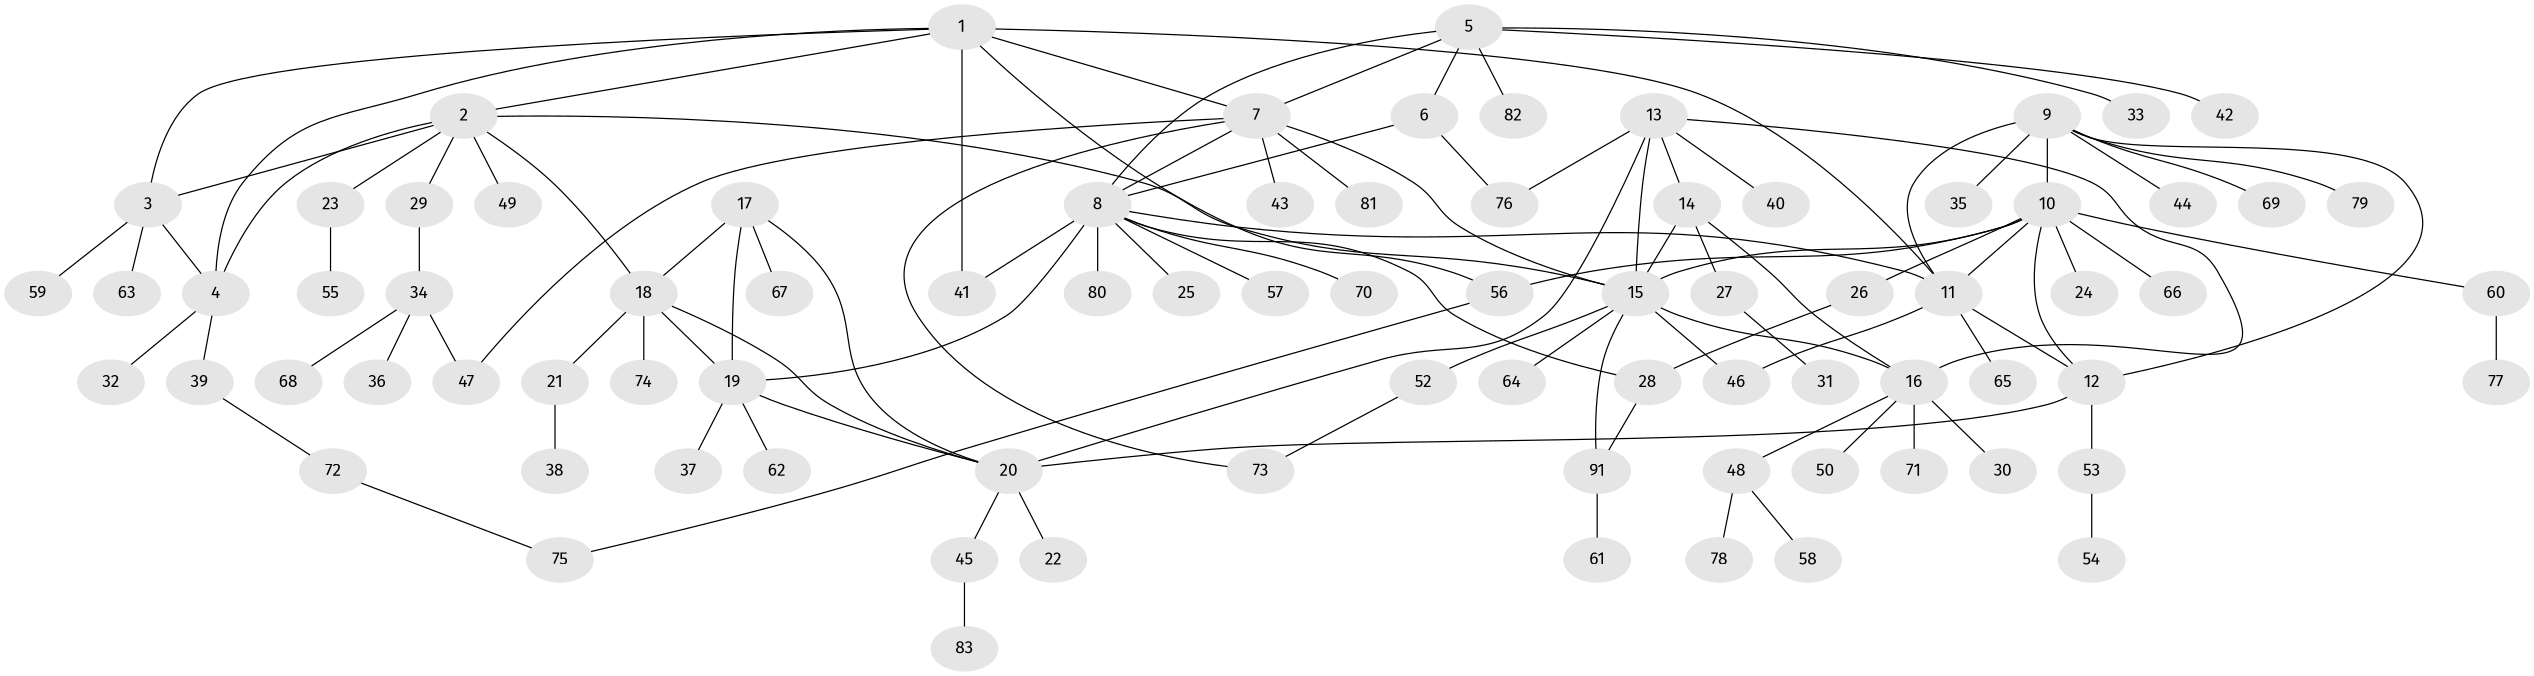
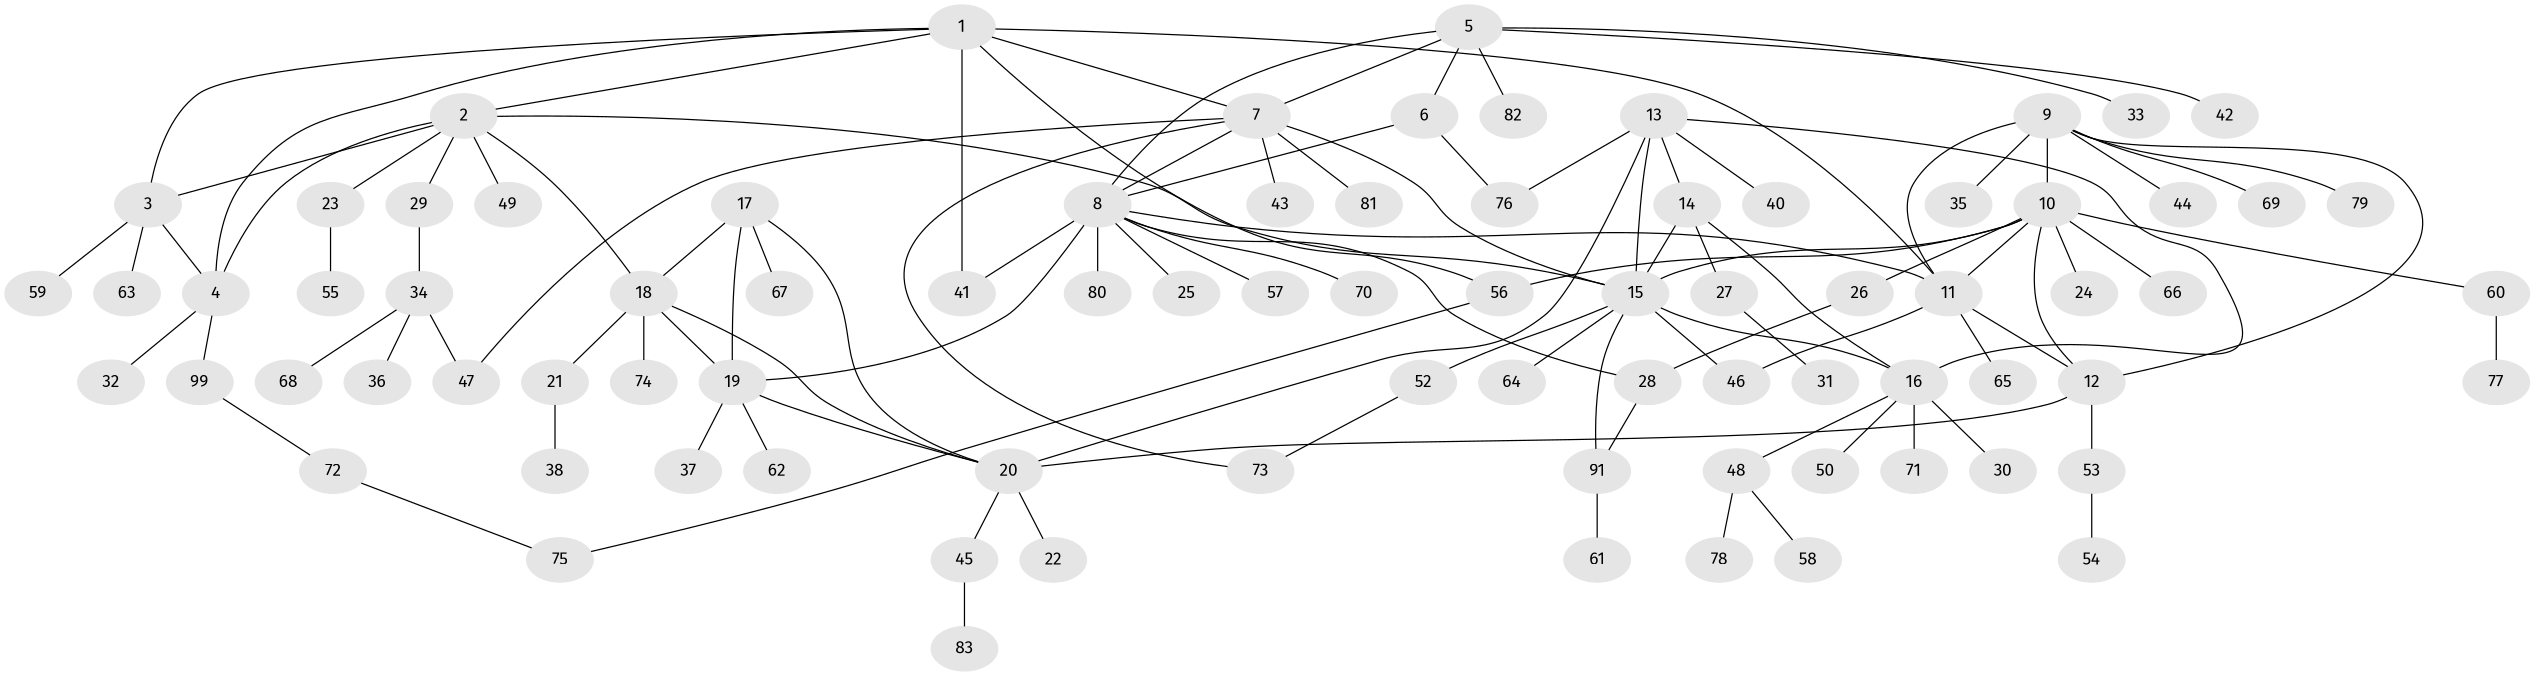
node "39": label "39" -> "99"
